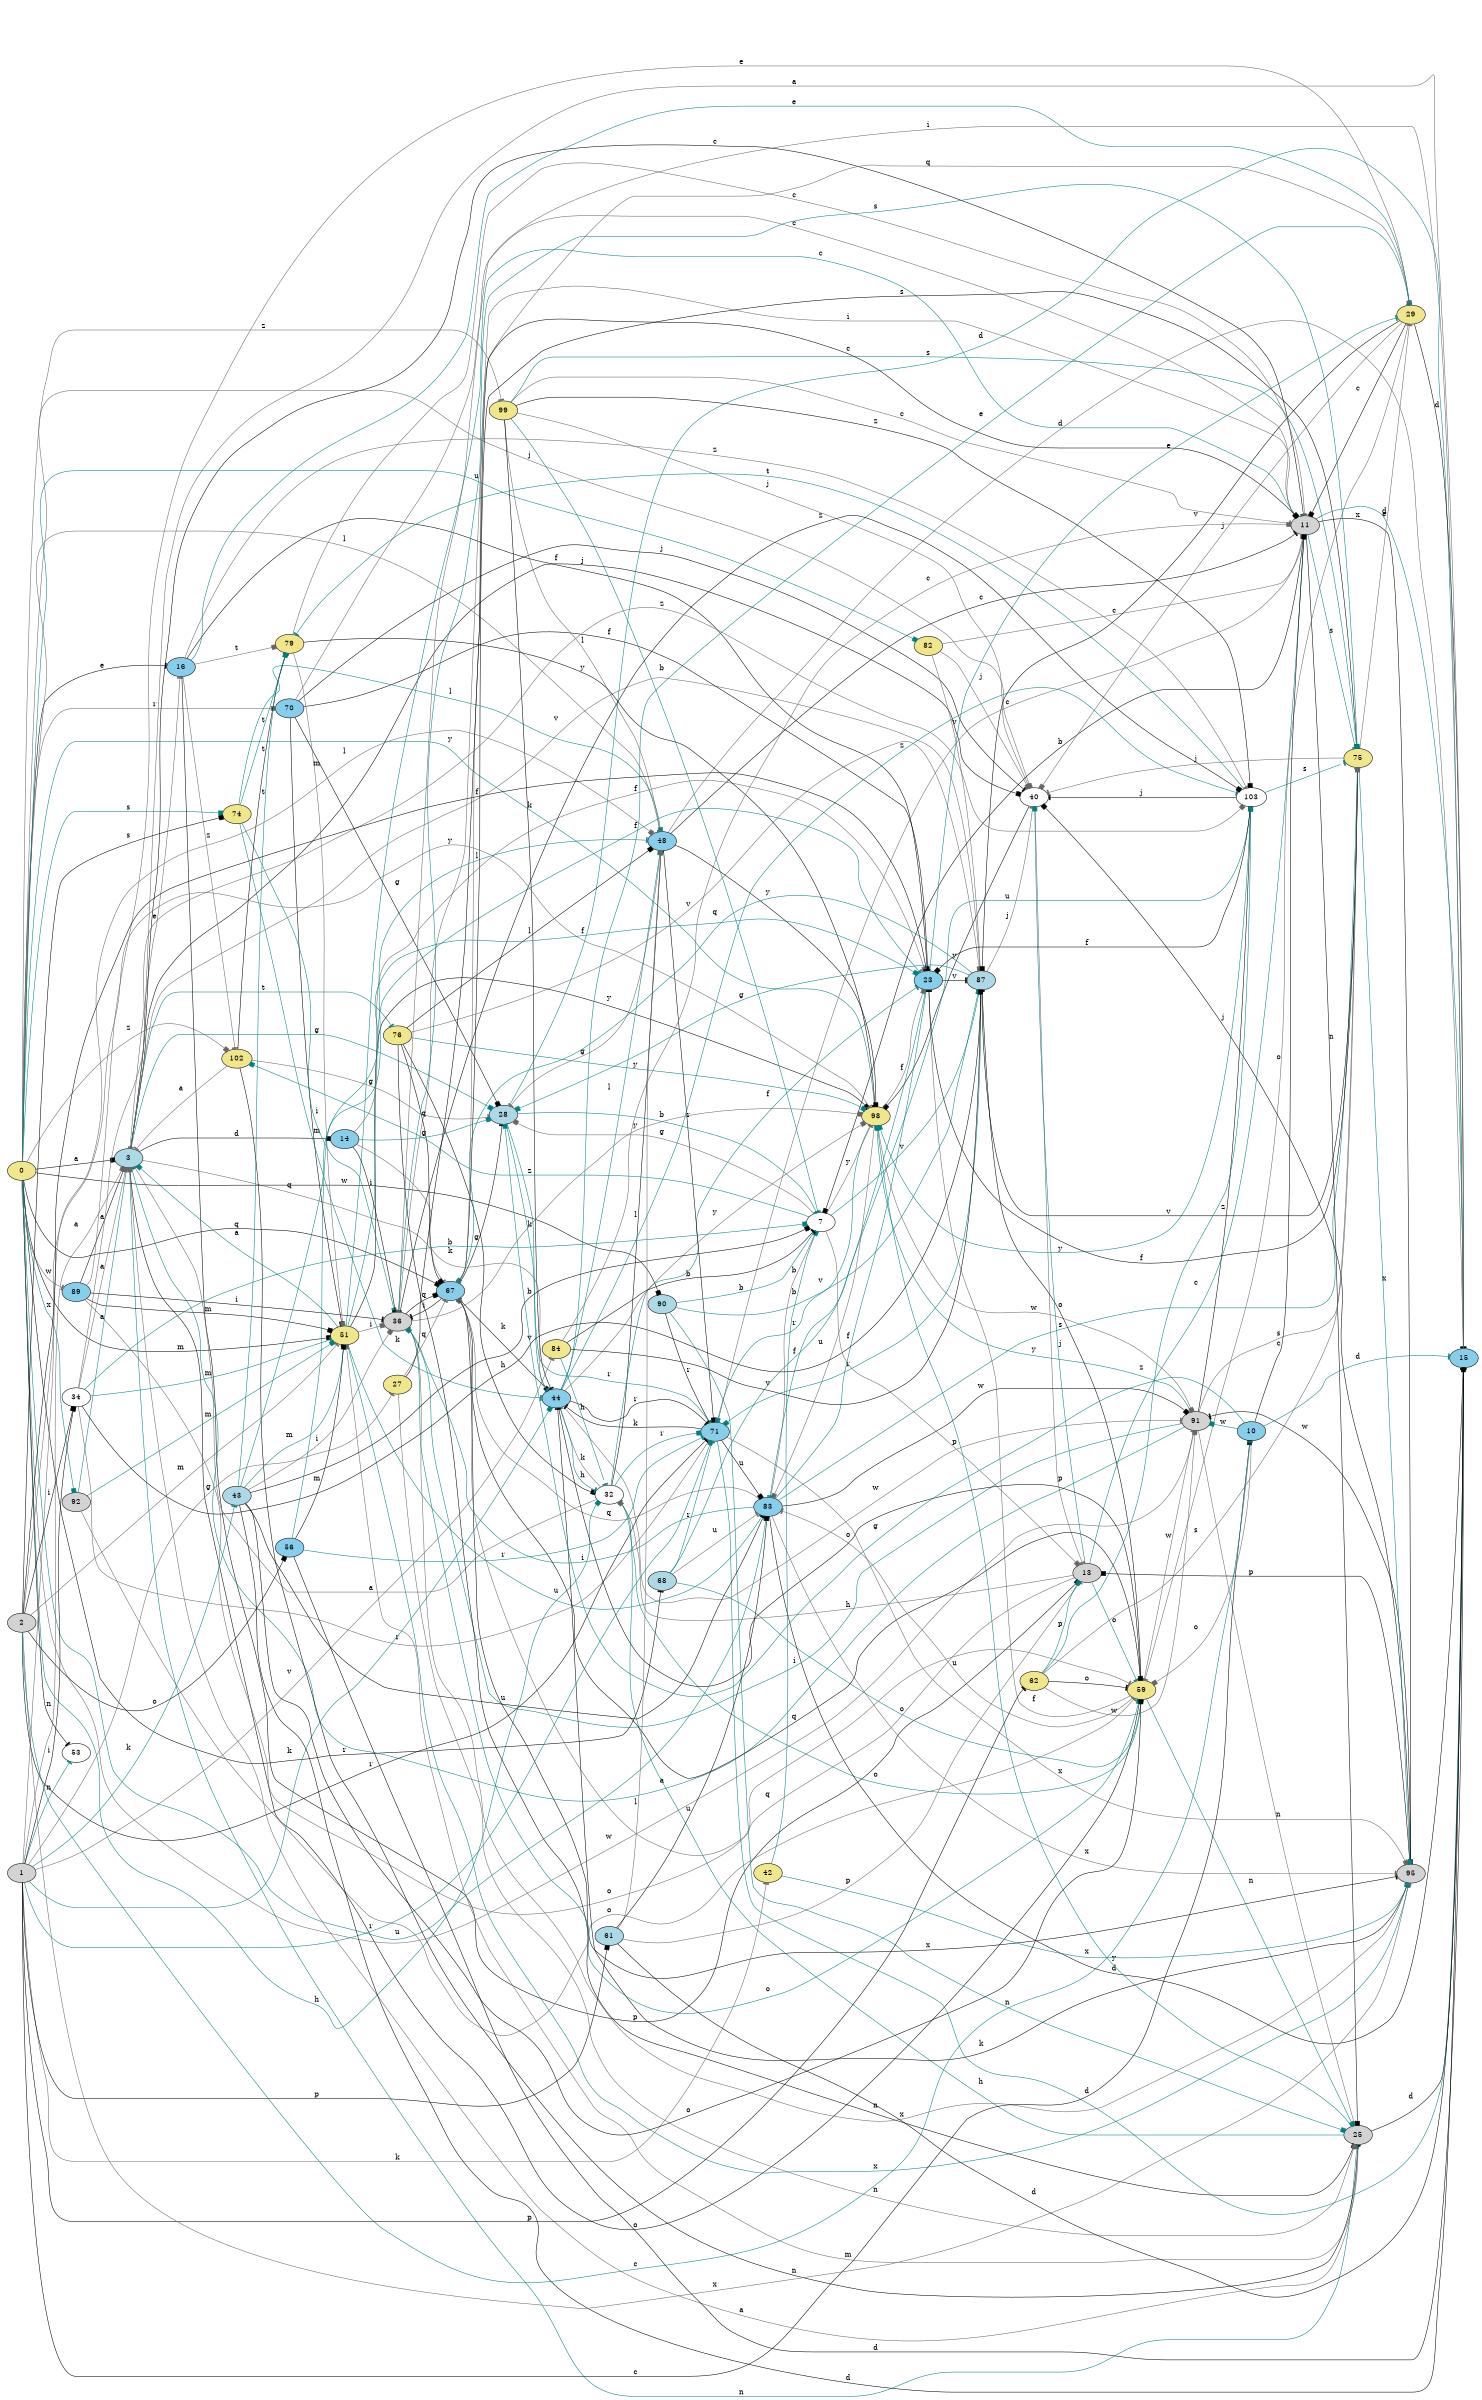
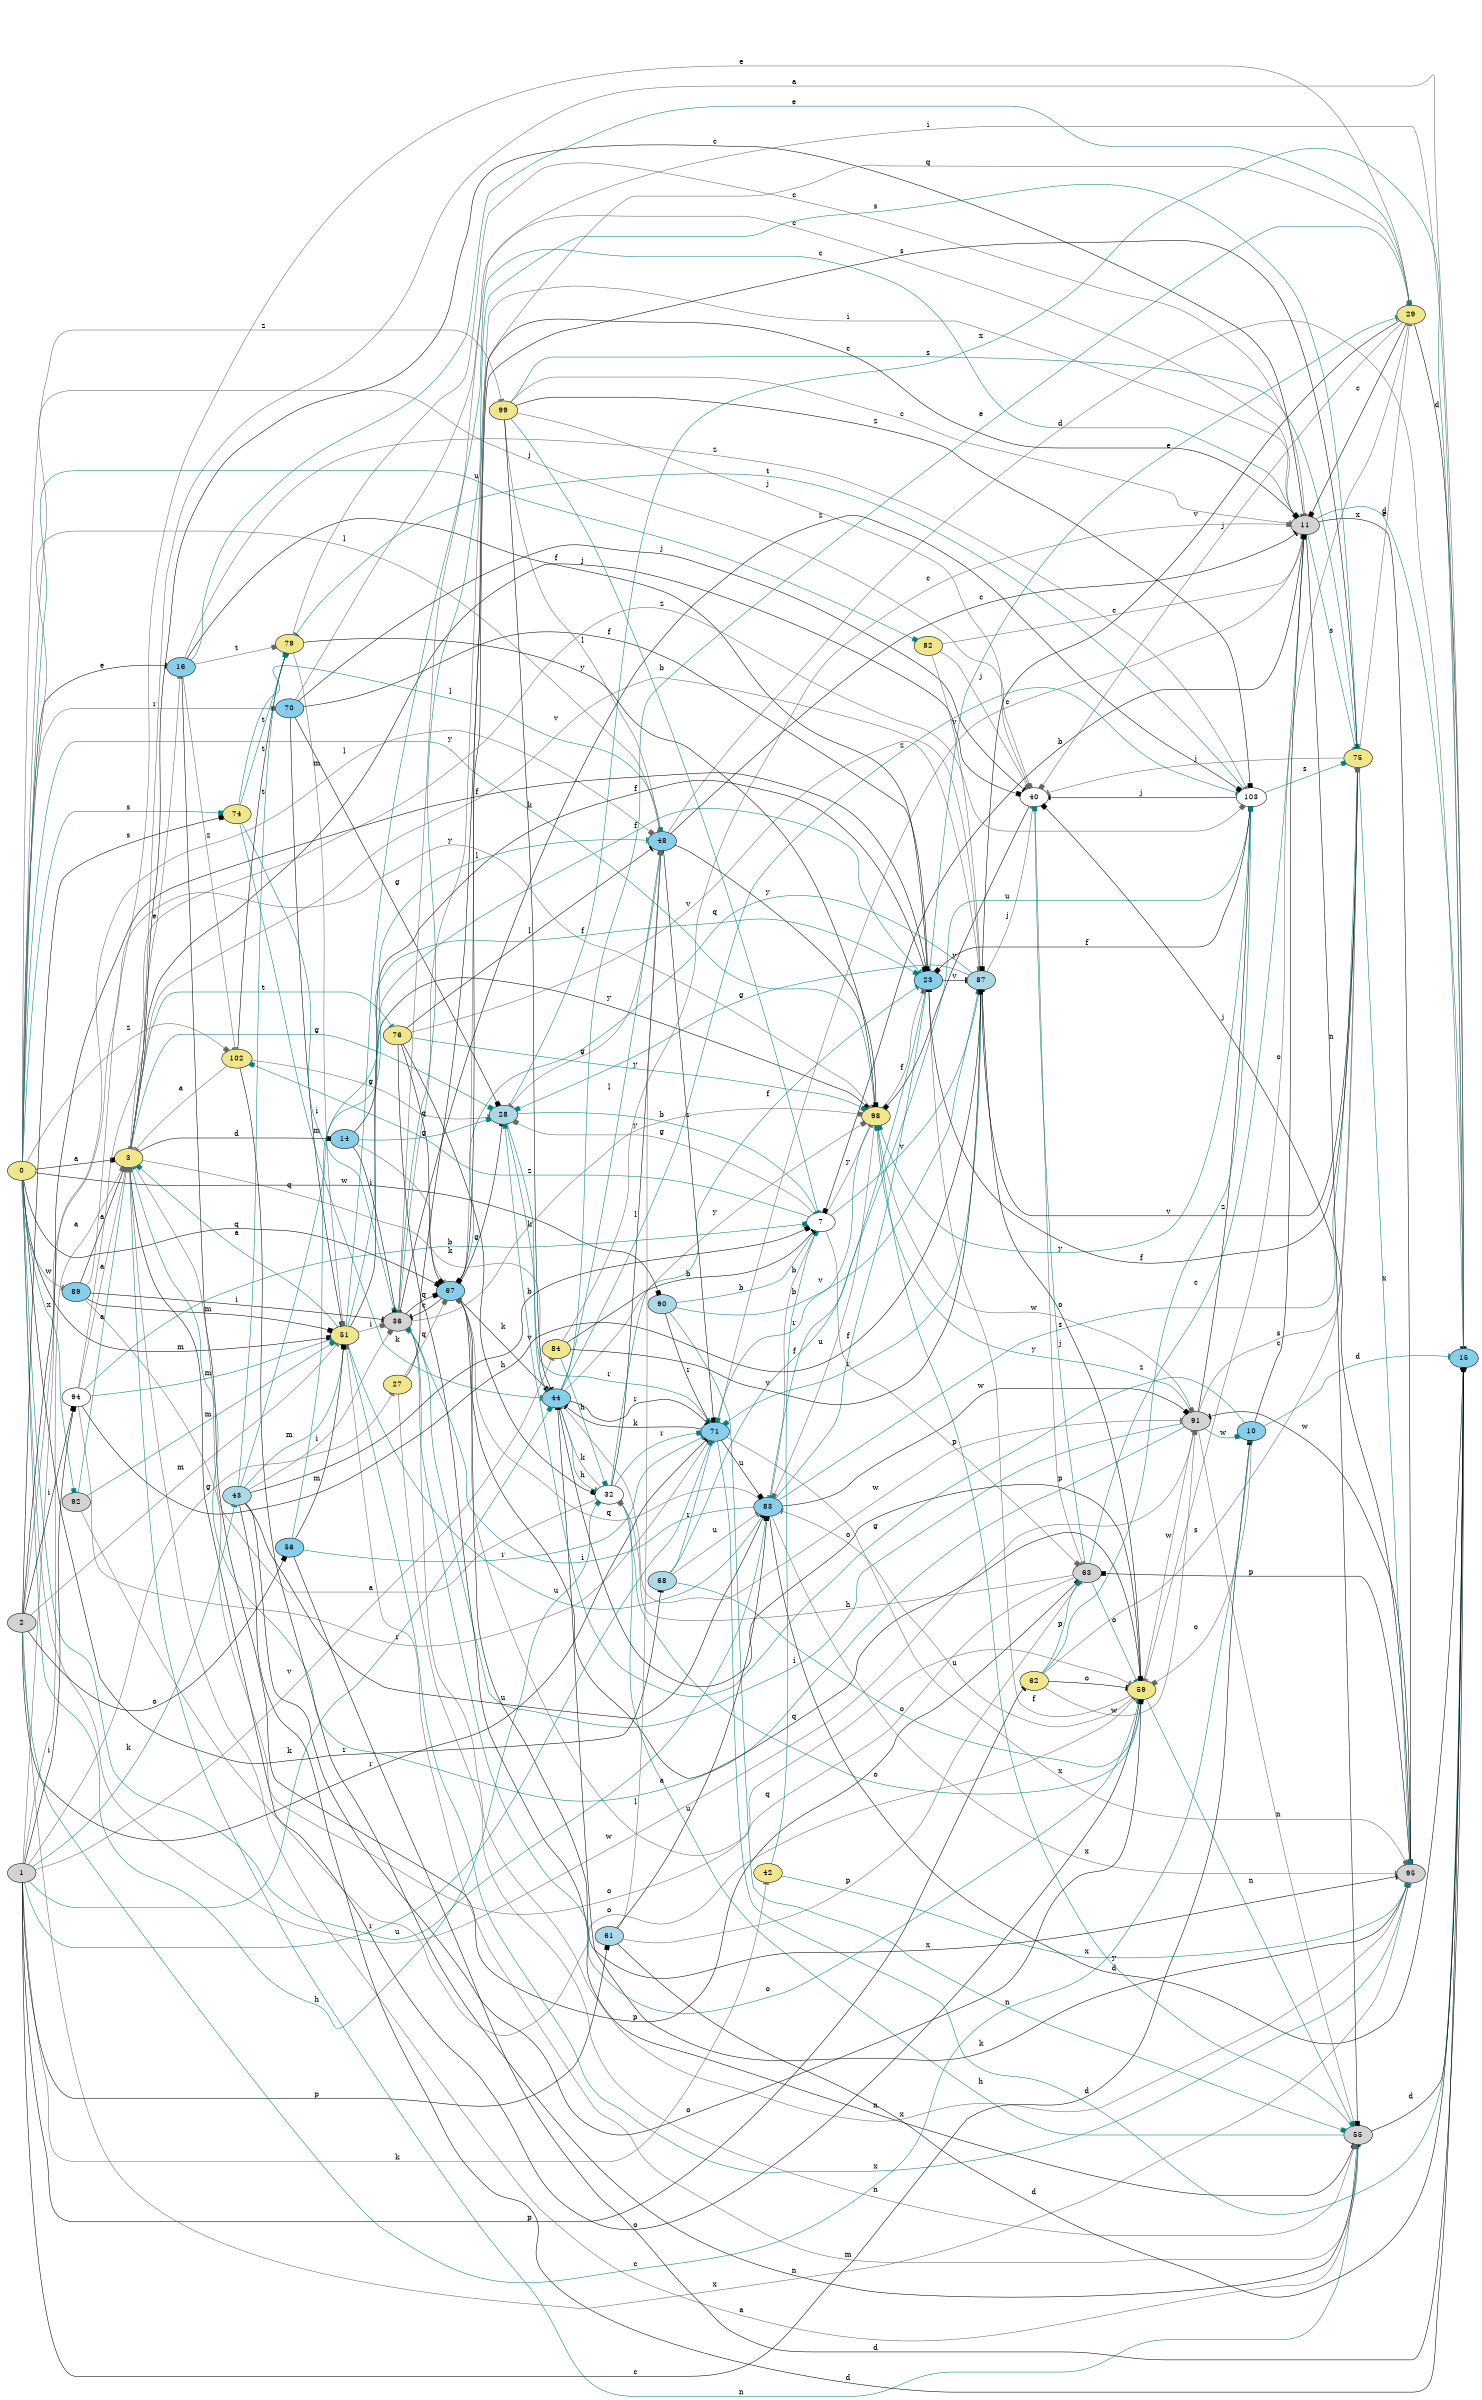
edge "67" -> "75": reversed
edge "28" -> "15": label "d" -> "x"
edge "103" -> "75": arrowhead tee -> box
edge "14" -> "23": color gray40 -> black
edge "76" -> "48": arrowhead box -> tee
node "3": fillcolor lightblue -> khaki
edge "67" -> "36": label "i" -> "c"
edge "27" -> "67": arrowhead tee -> box
edge "28" -> "71": arrowhead tee -> box
node "34": label "34" -> "94"
edge "84" -> "32": arrowhead tee -> box
edge "10" -> "91": reversed
node "13": label "13" -> "63"
node "53": removed
node "25": label "25" -> "55"
